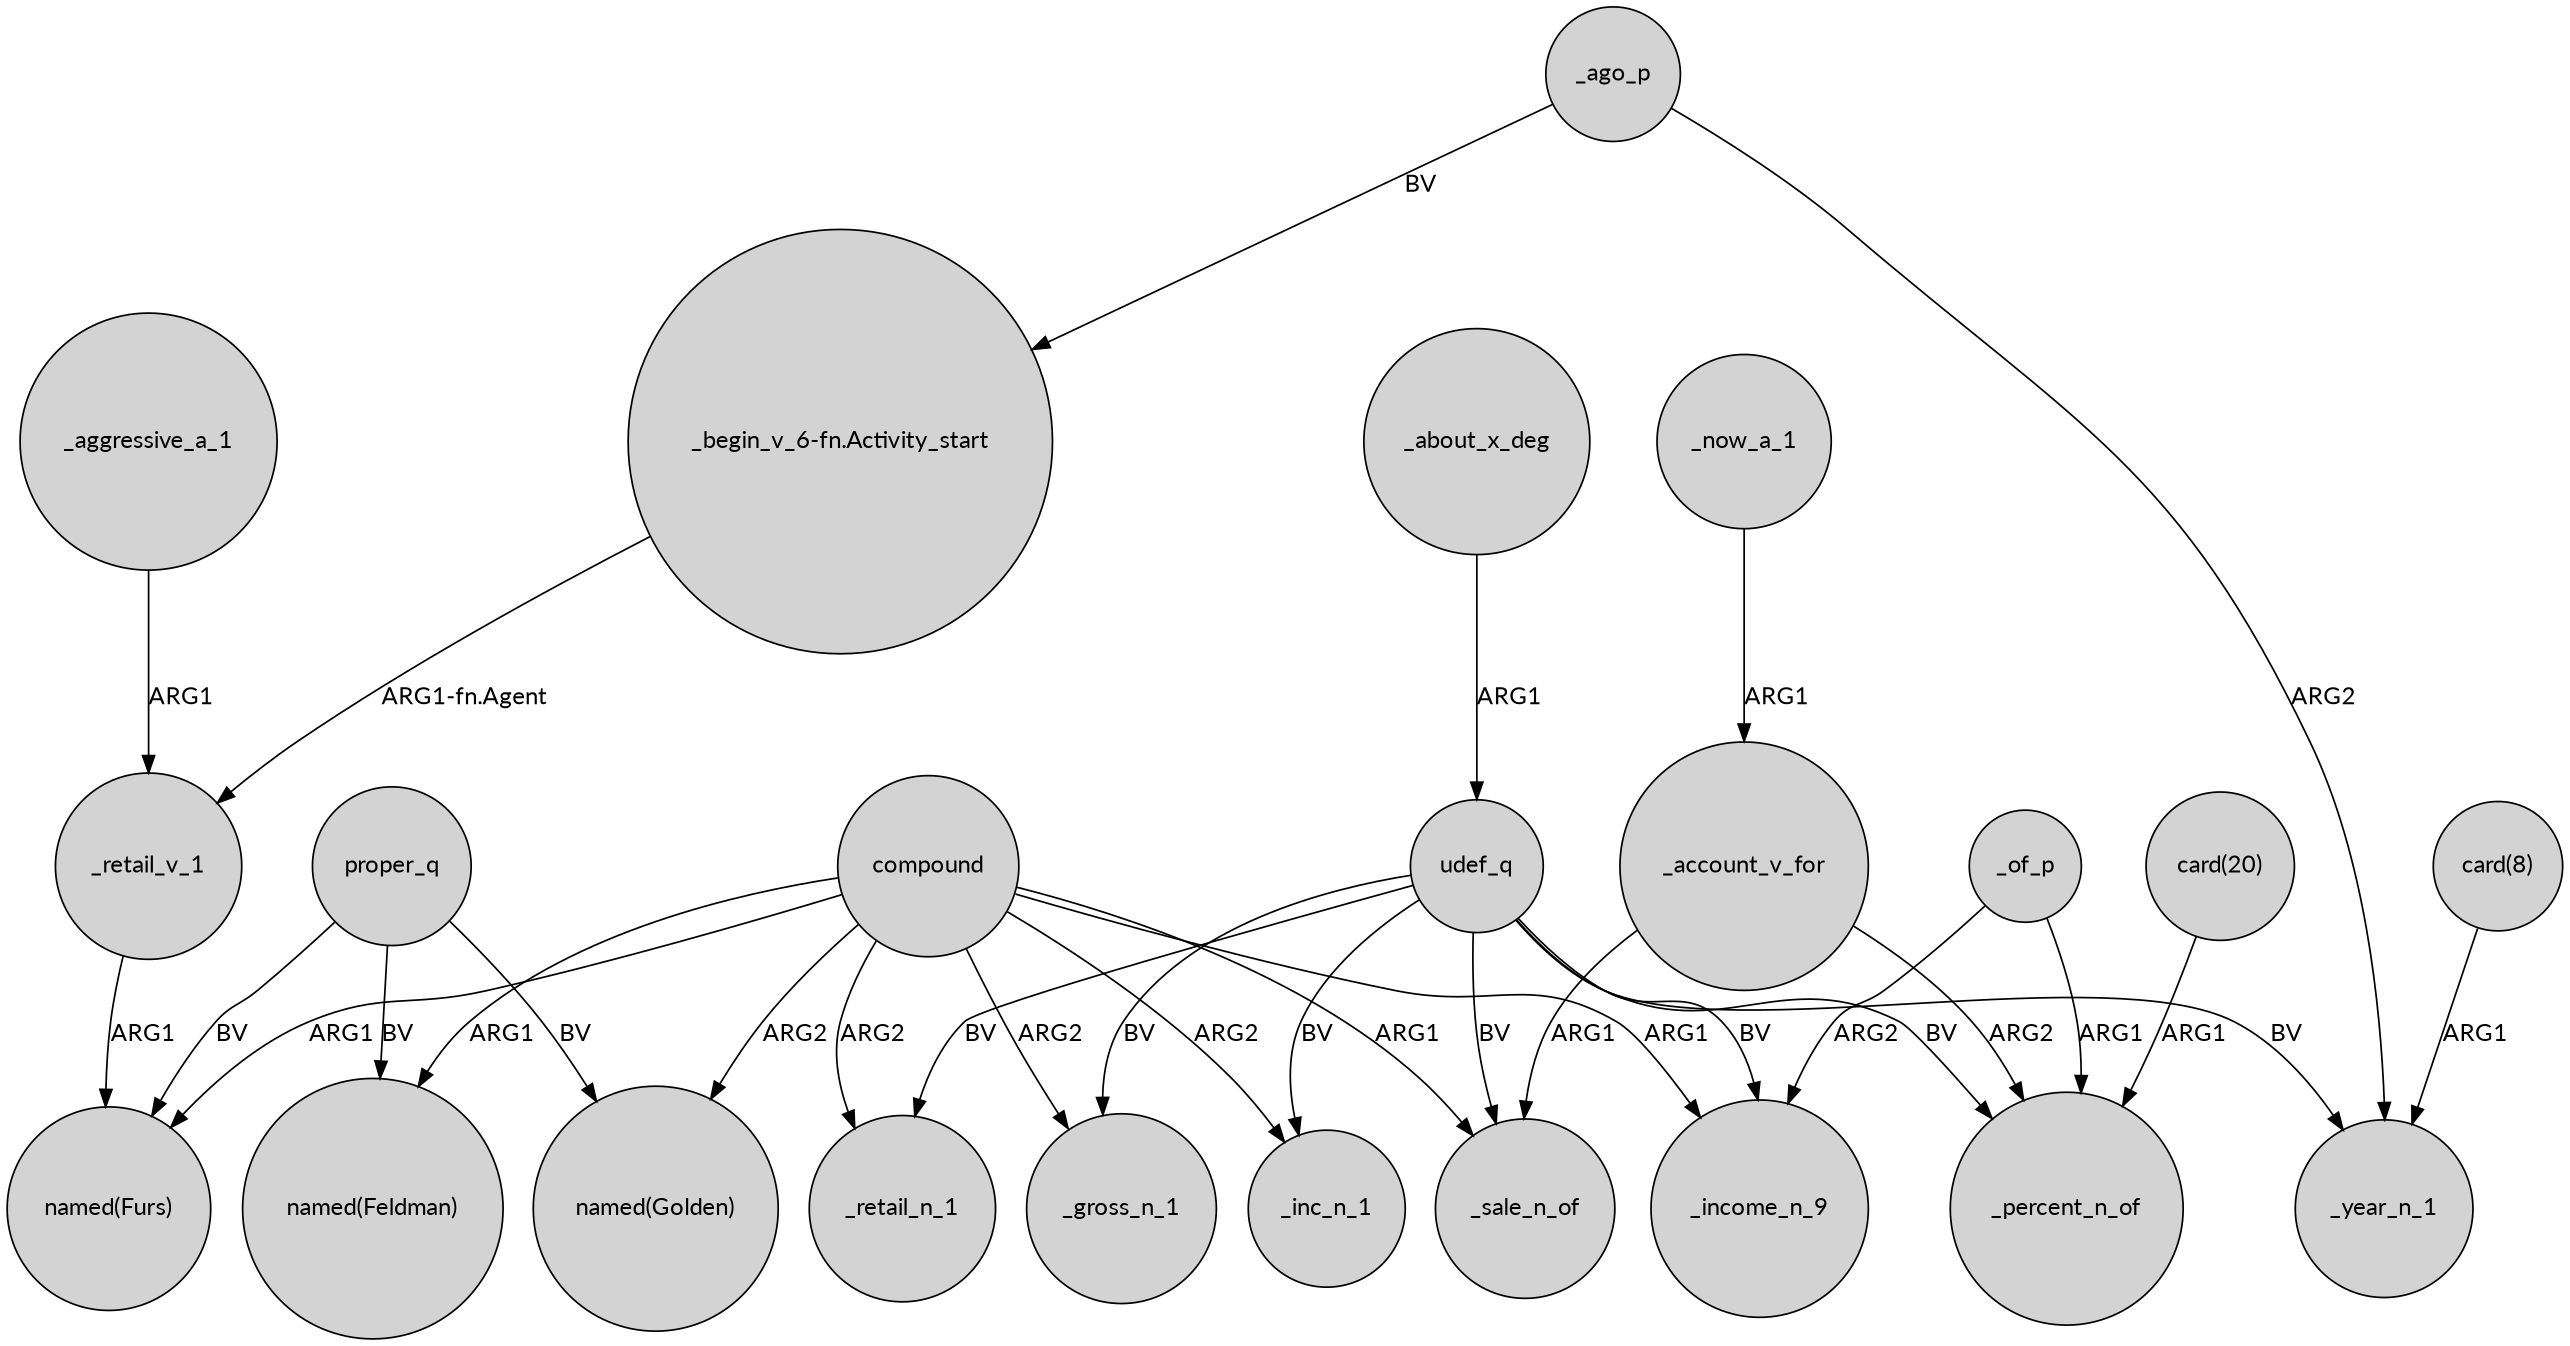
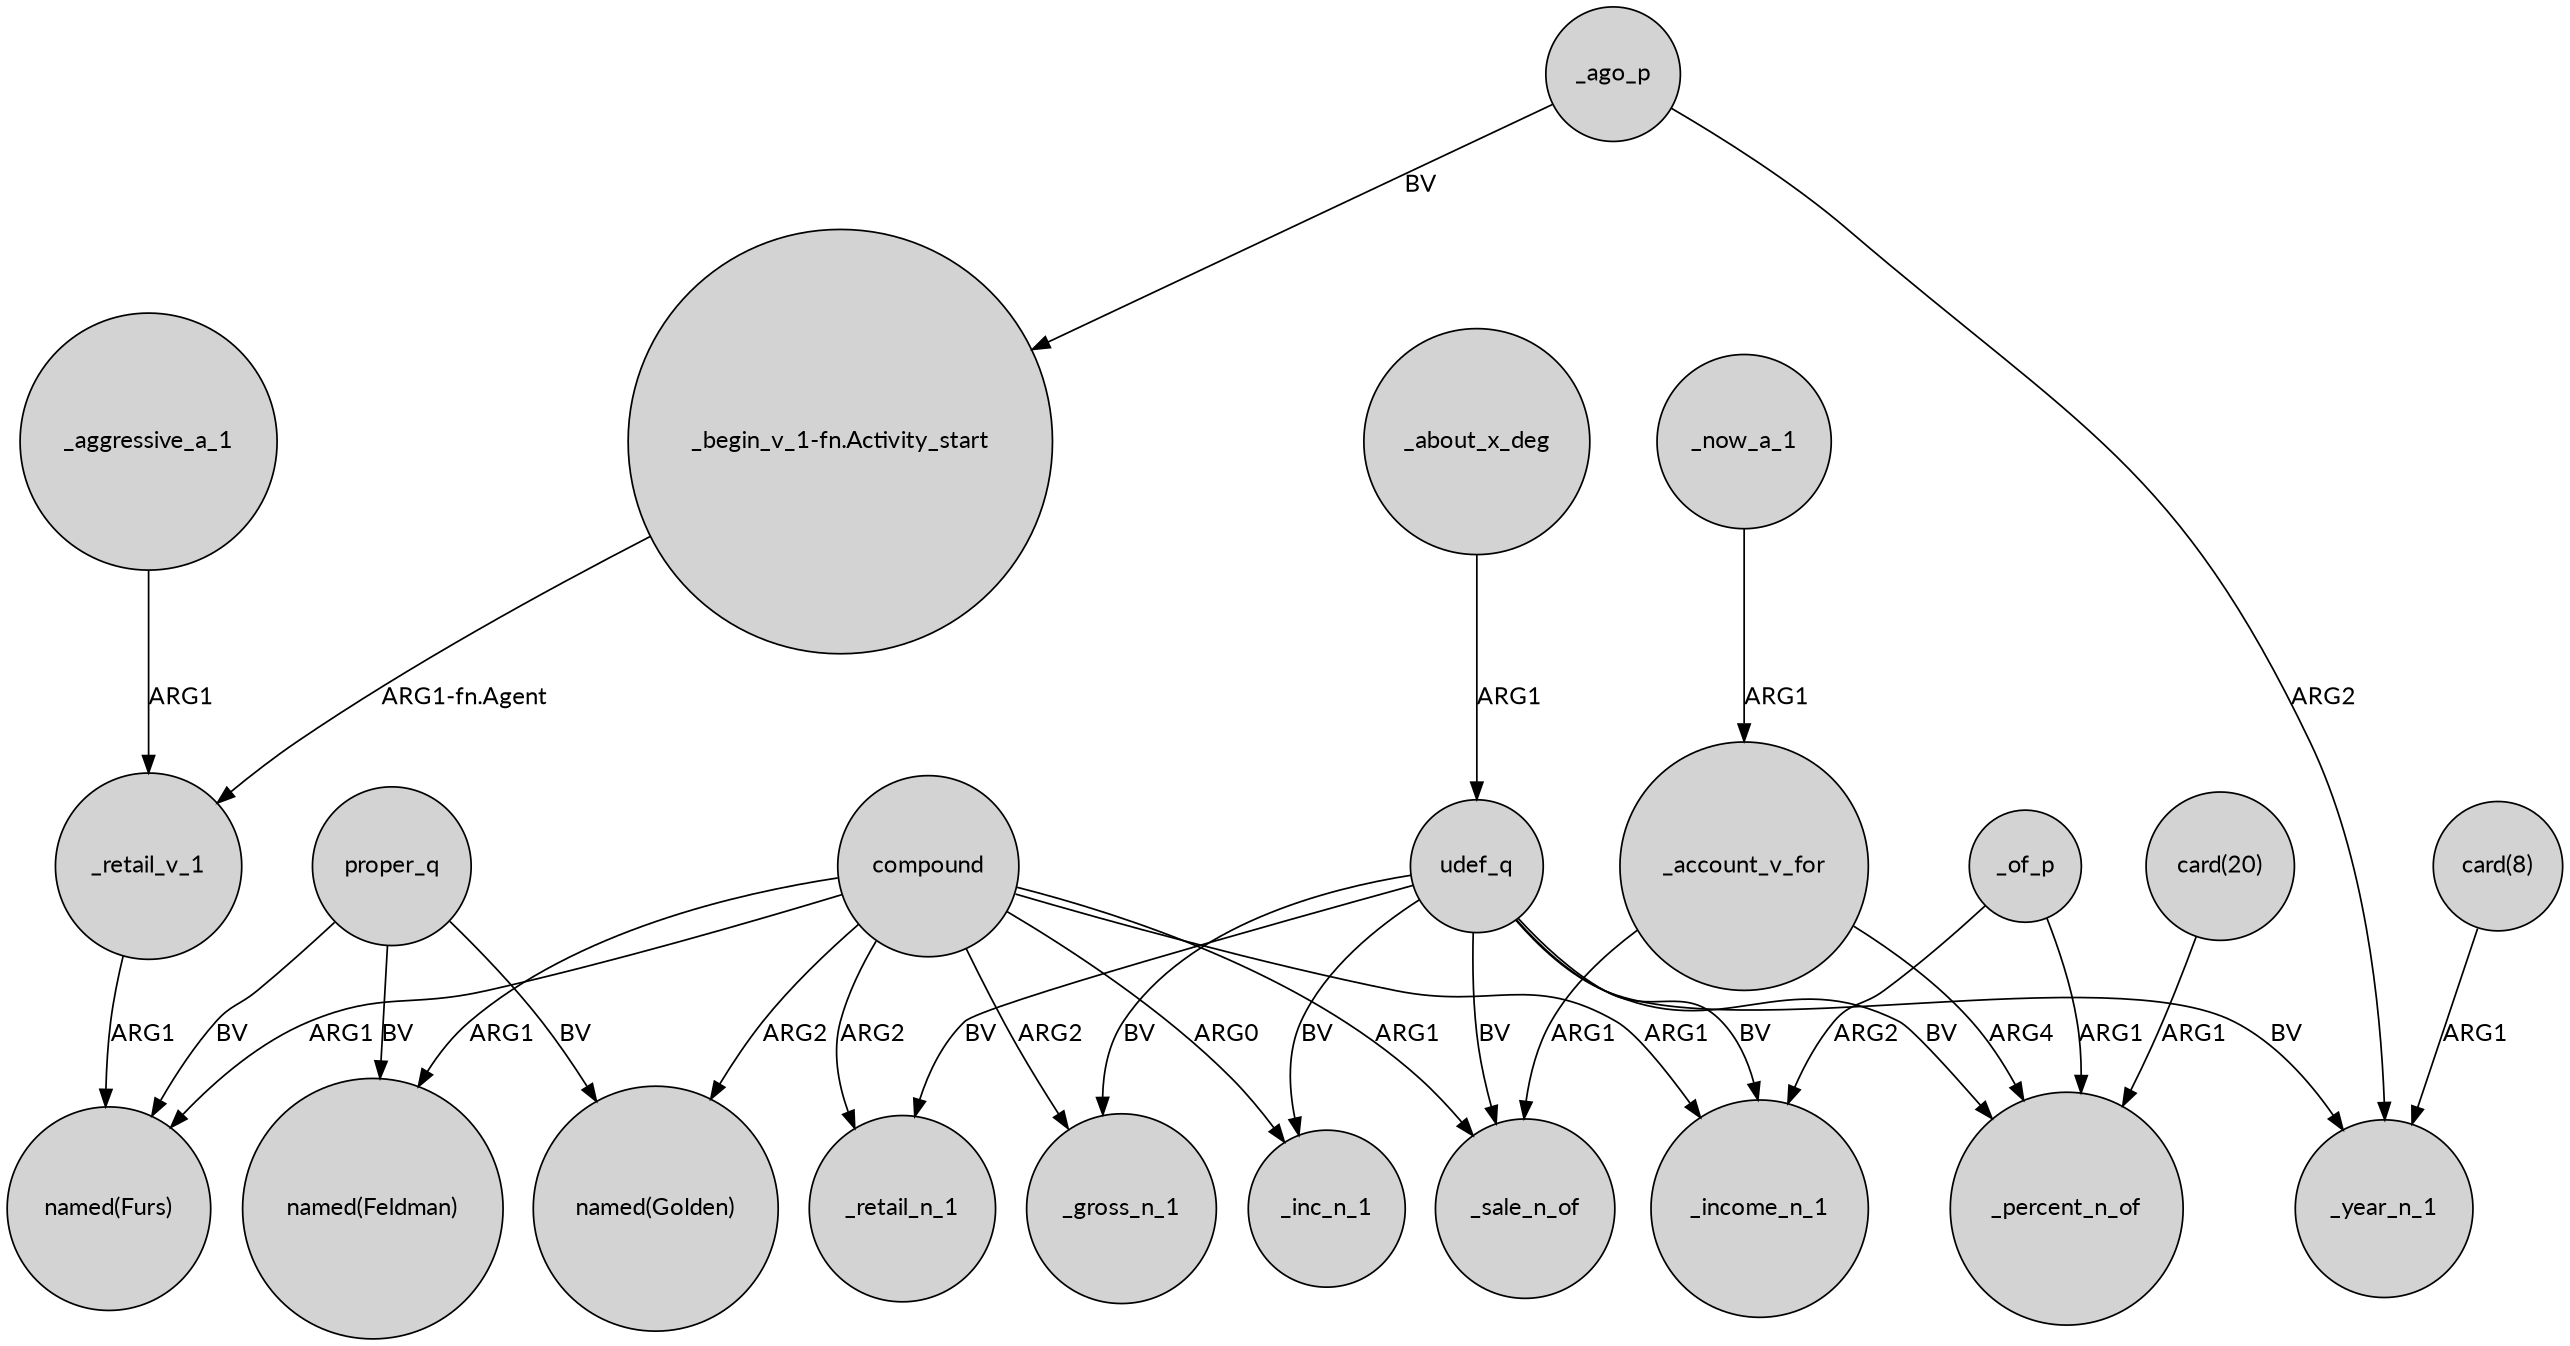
node "_begin_v_6-fn.Activity_start": label "_begin_v_6-fn.Activity_start" -> "_begin_v_1-fn.Activity_start"
edge "compound" -> "_inc_n_1": label "ARG2" -> "ARG0"
edge "_account_v_for" -> "_percent_n_of": label "ARG2" -> "ARG4"
node "_income_n_9": label "_income_n_9" -> "_income_n_1"
